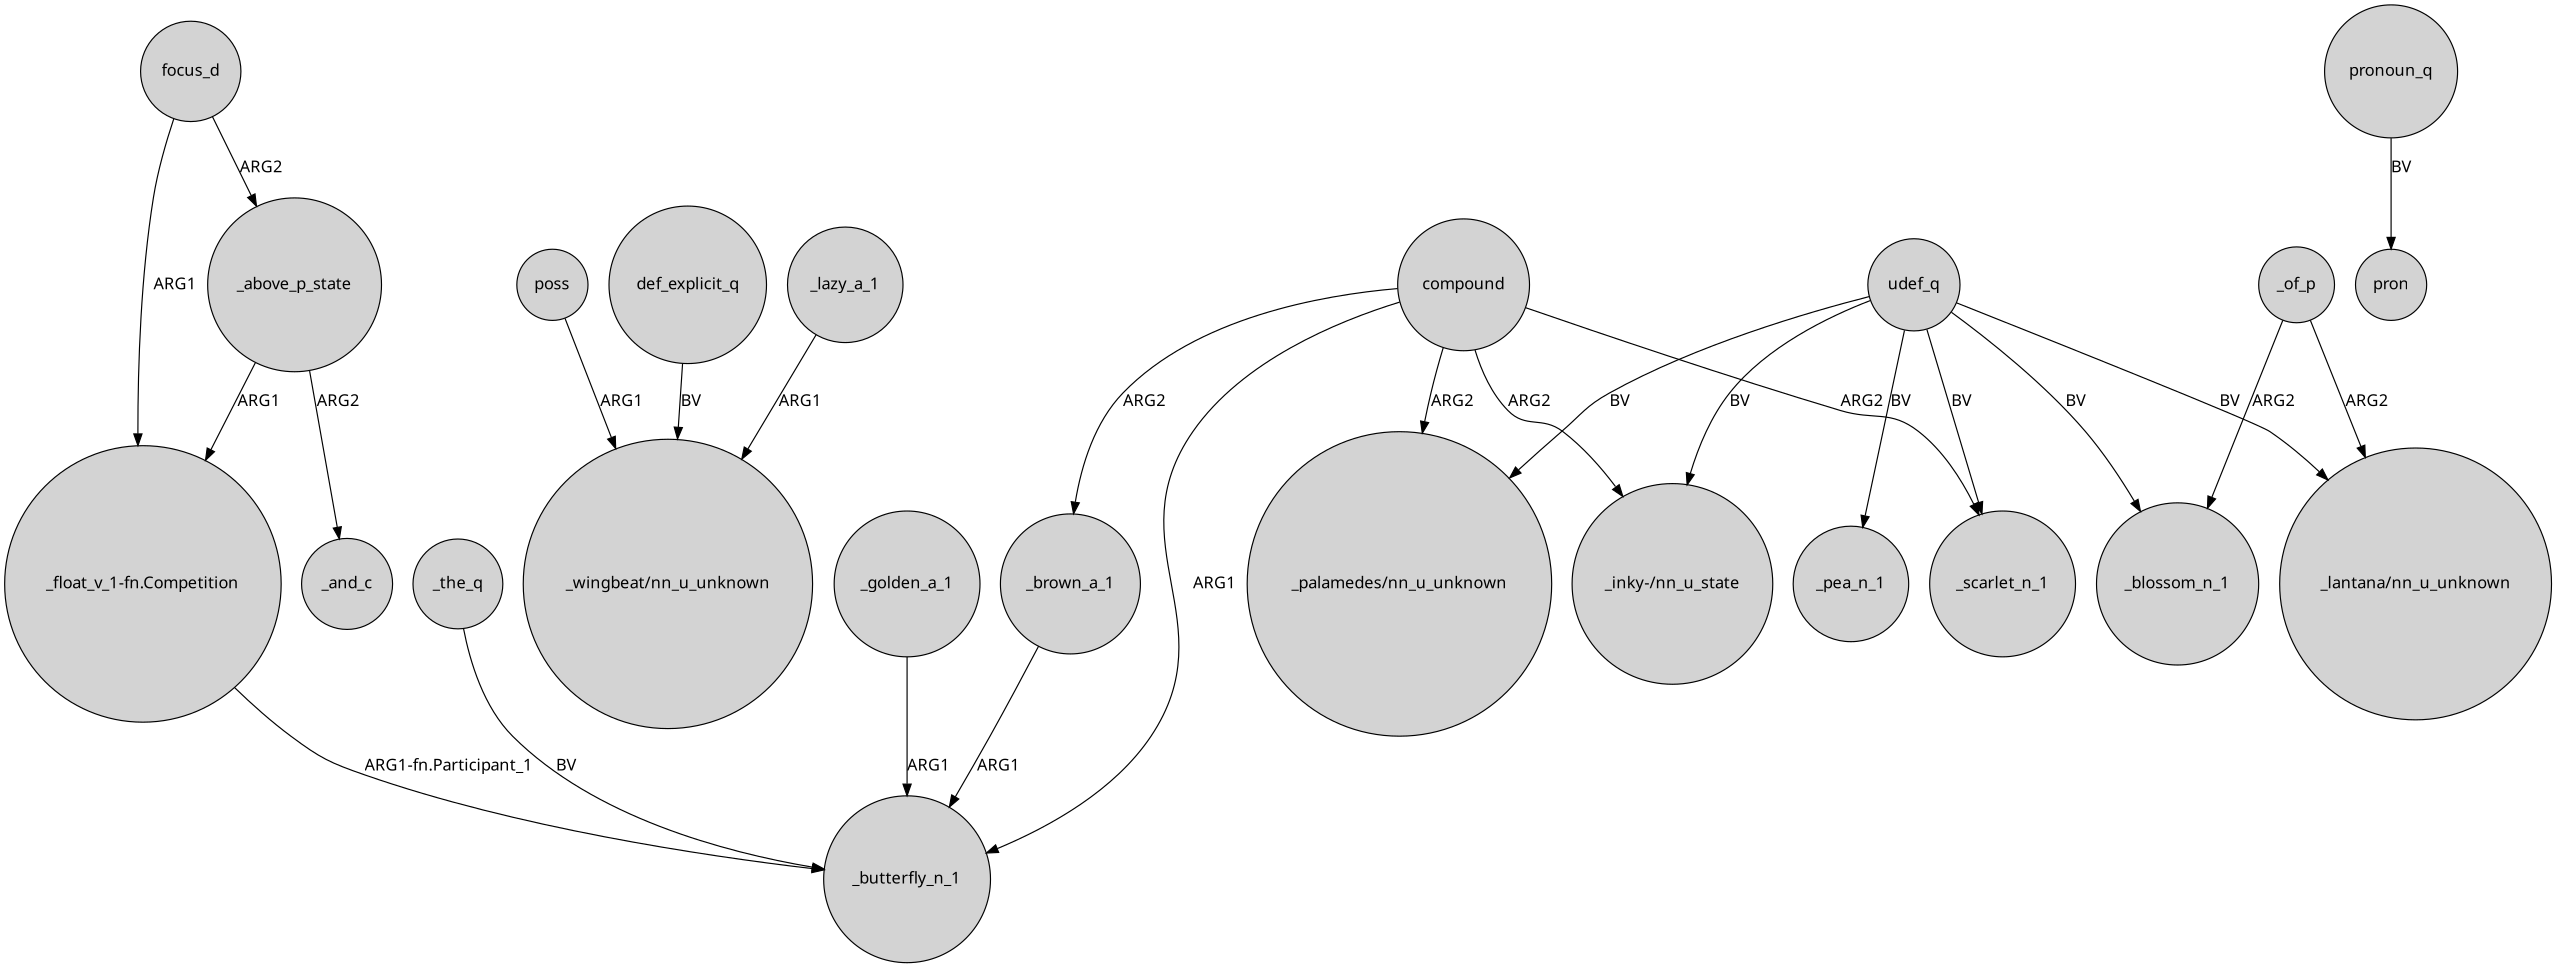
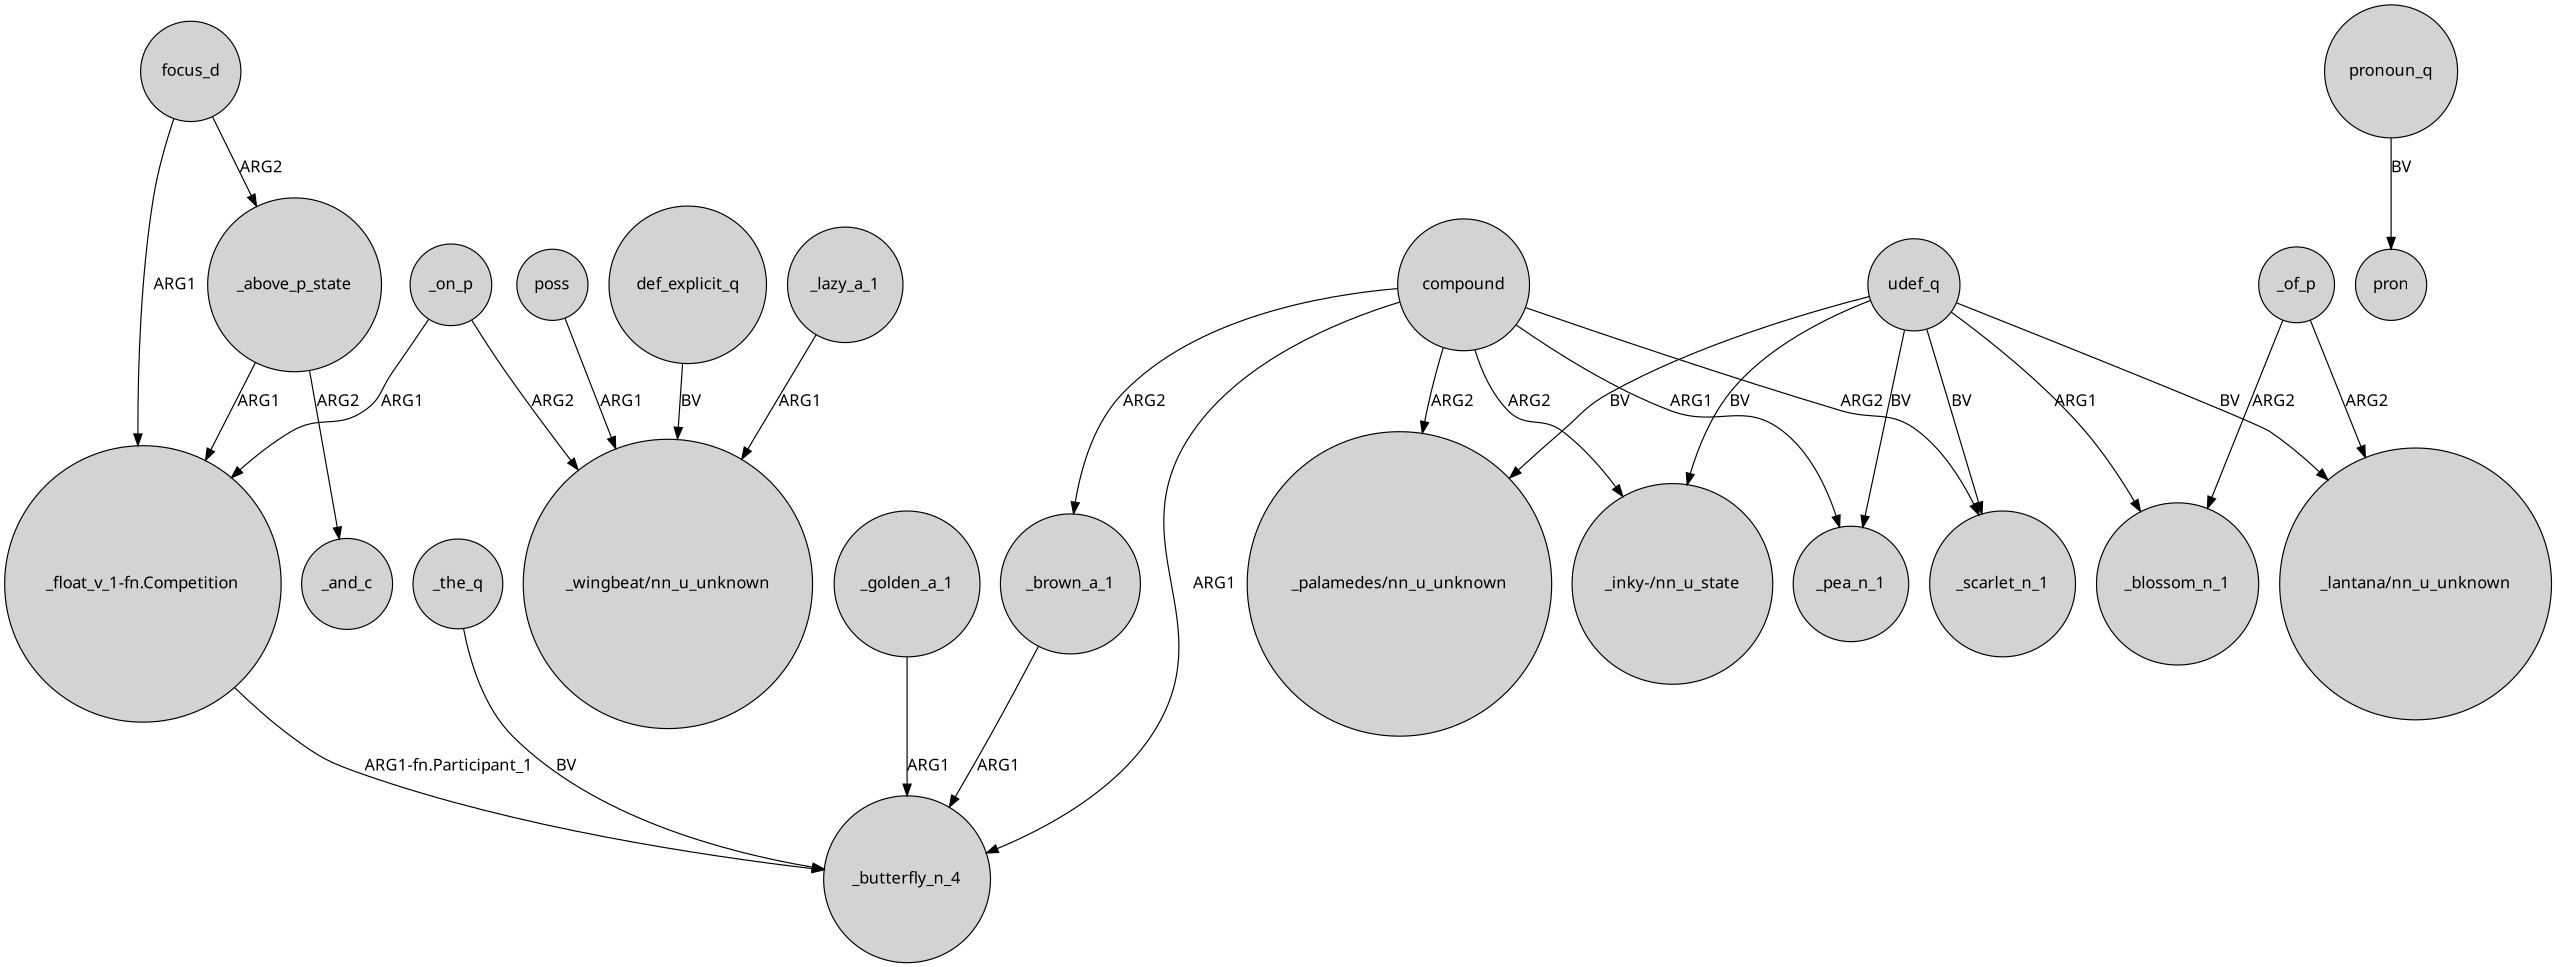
node "_on_p": added
edge "udef_q" -> "_blossom_n_1": label "BV" -> "ARG1"
edge "compound" -> "_pea_n_1": added, label "ARG1"
node "_butterfly_n_1": label "_butterfly_n_1" -> "_butterfly_n_4"
